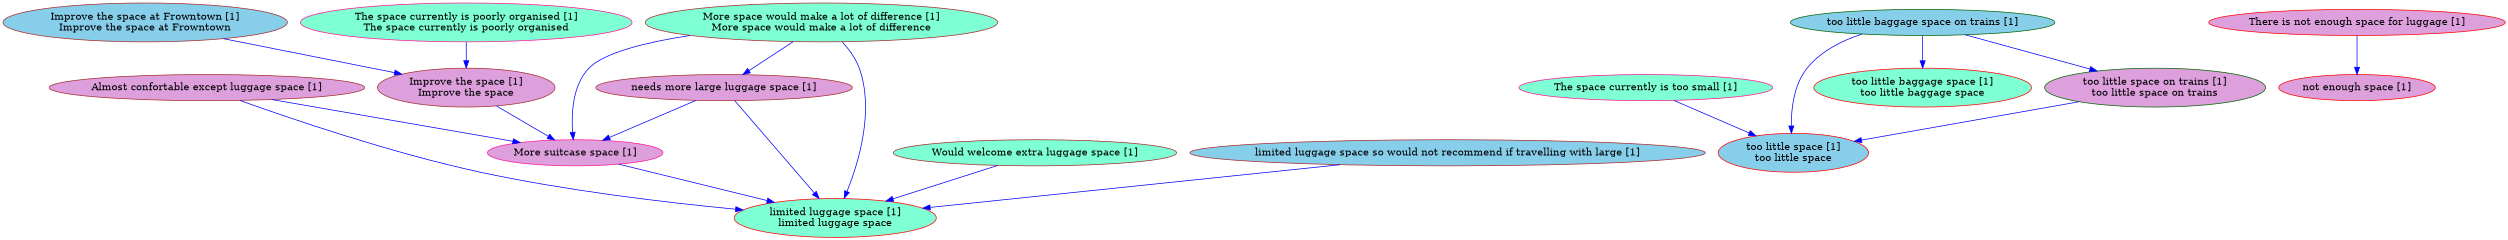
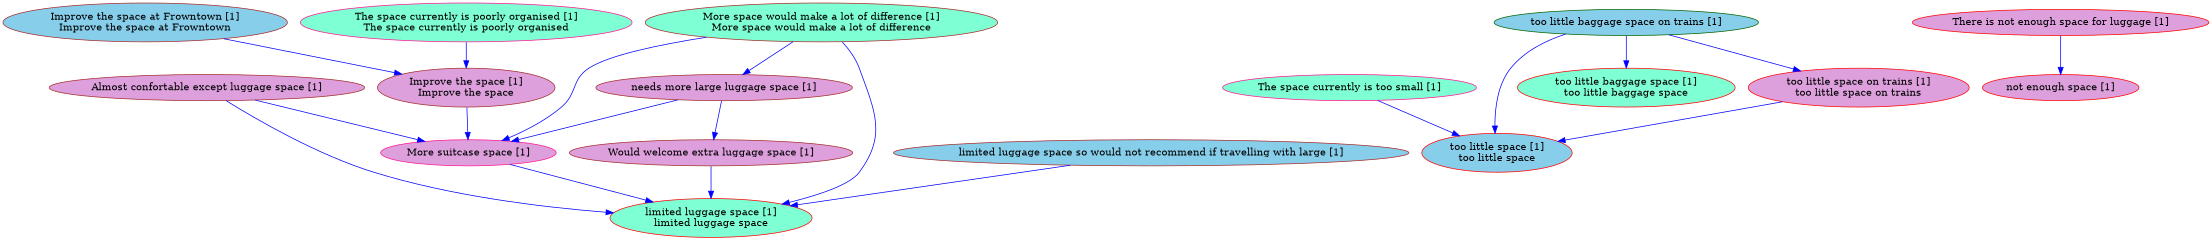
node "too little space on trains [1] too little space on trains": color darkgreen -> red
edge "needs more large luggage space [1]" -> "limited luggage space [1] limited luggage space": now "needs more large luggage space [1]" -> "Would welcome extra luggage space [1]"
node "Would welcome extra luggage space [1]": fillcolor aquamarine -> plum
